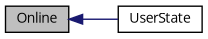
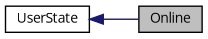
edge "UserState" -> "Online": reversed
